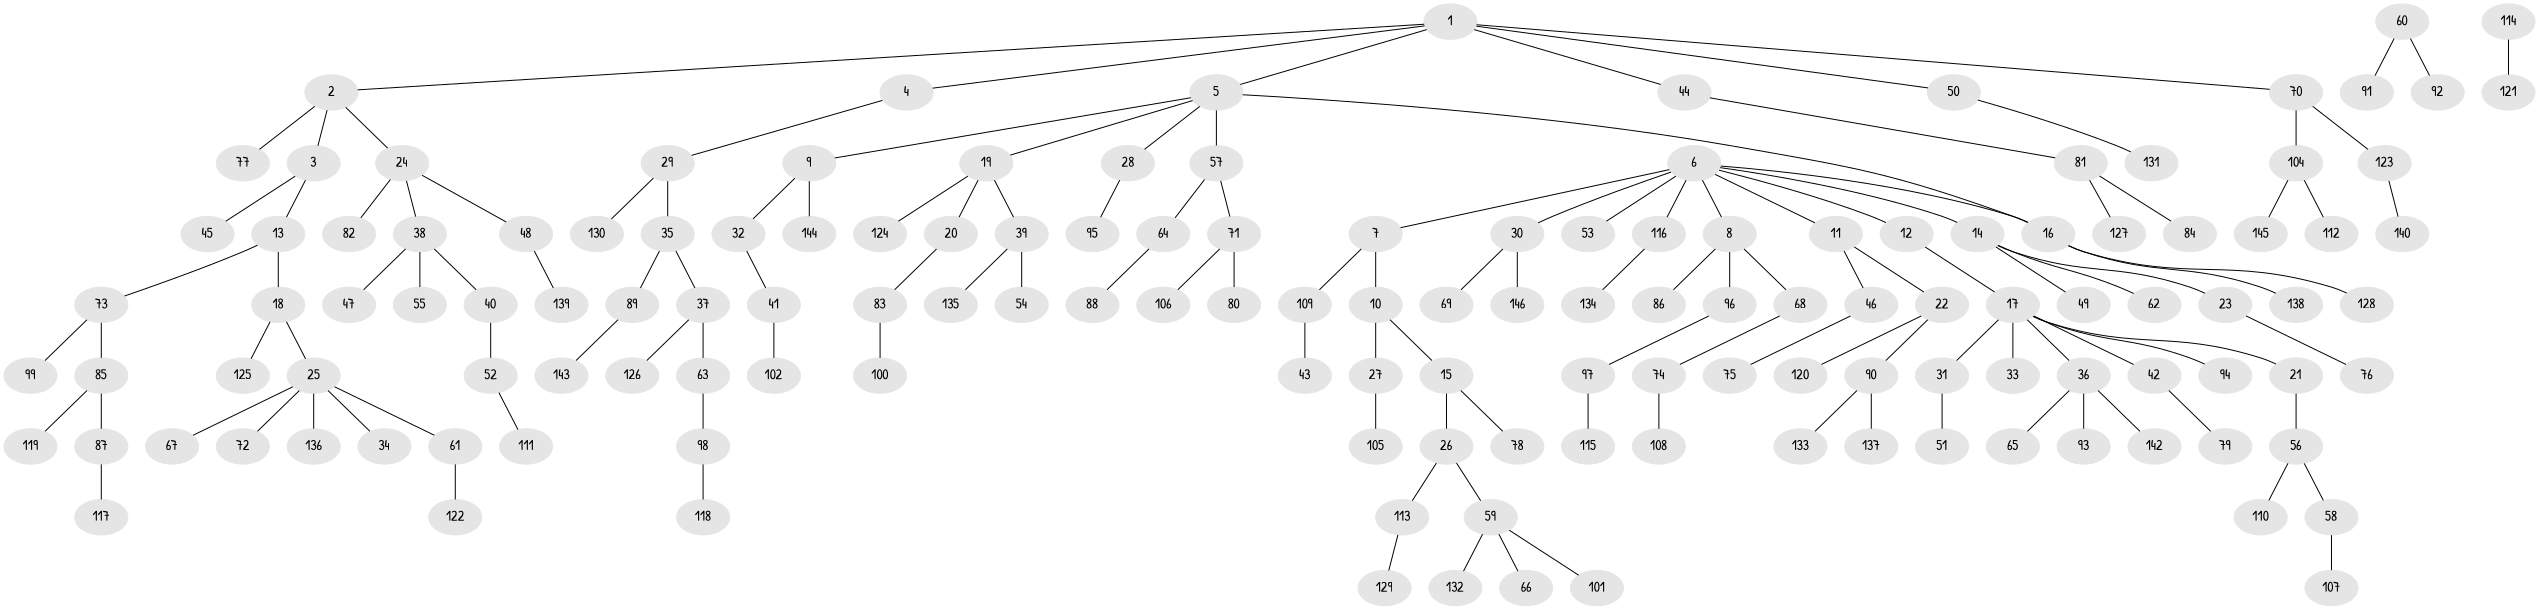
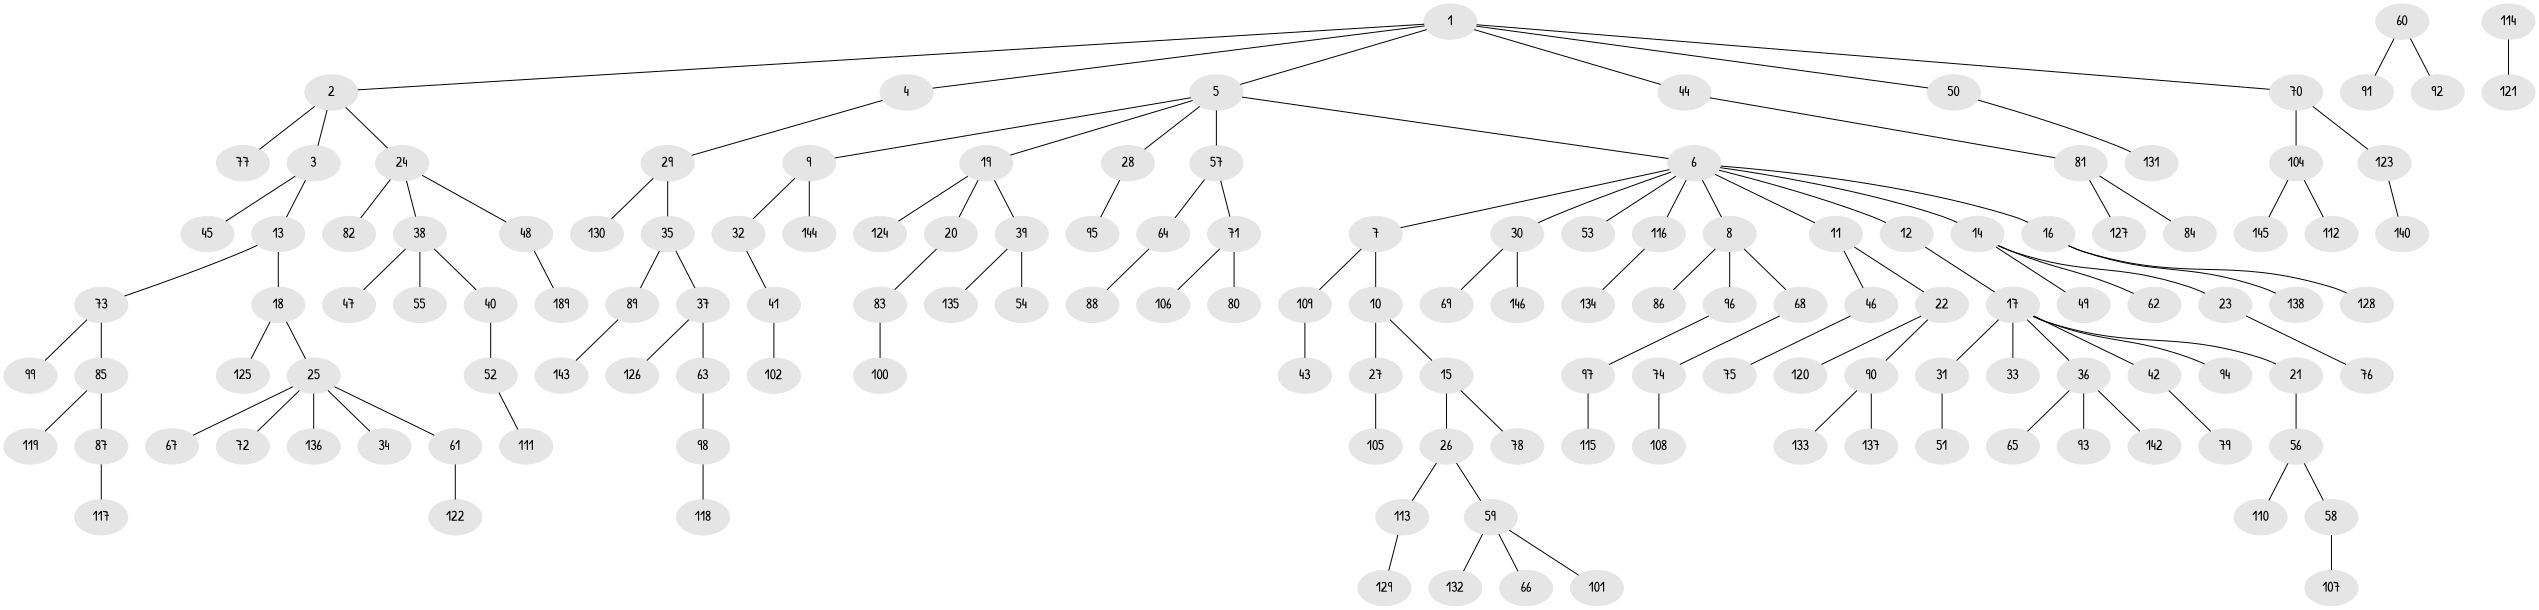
edge "5" -- "16": now "5" -- "6"
node "139": label "139" -> "189"
